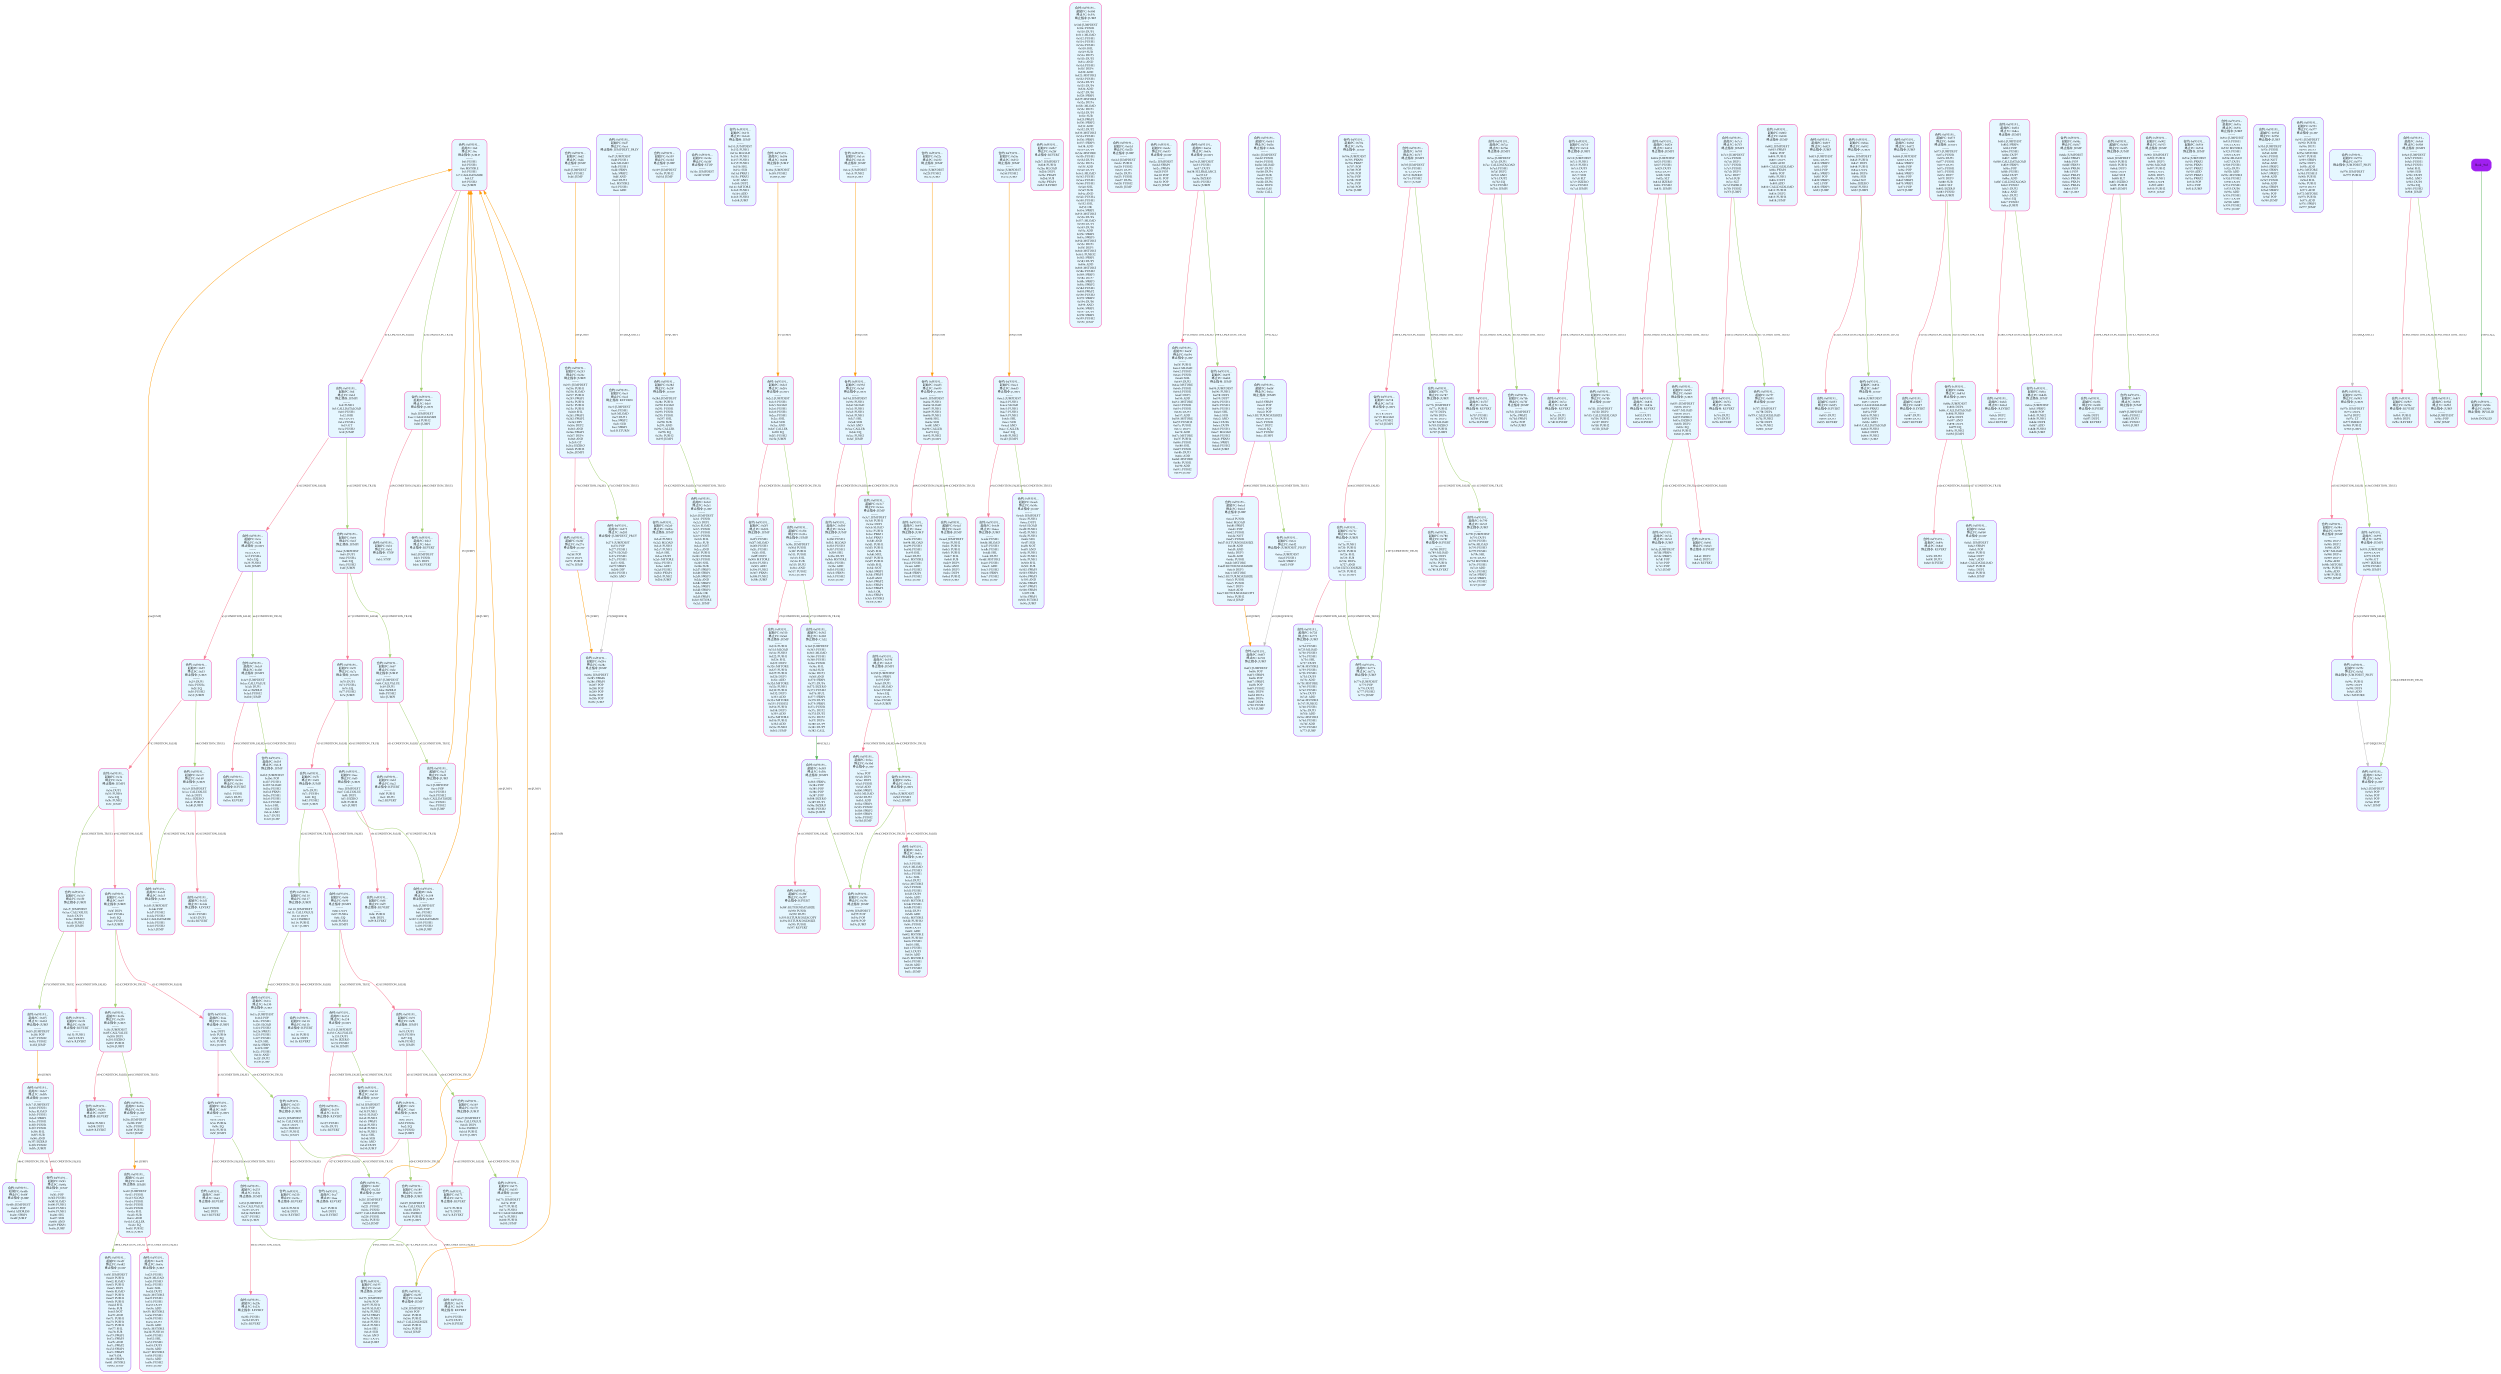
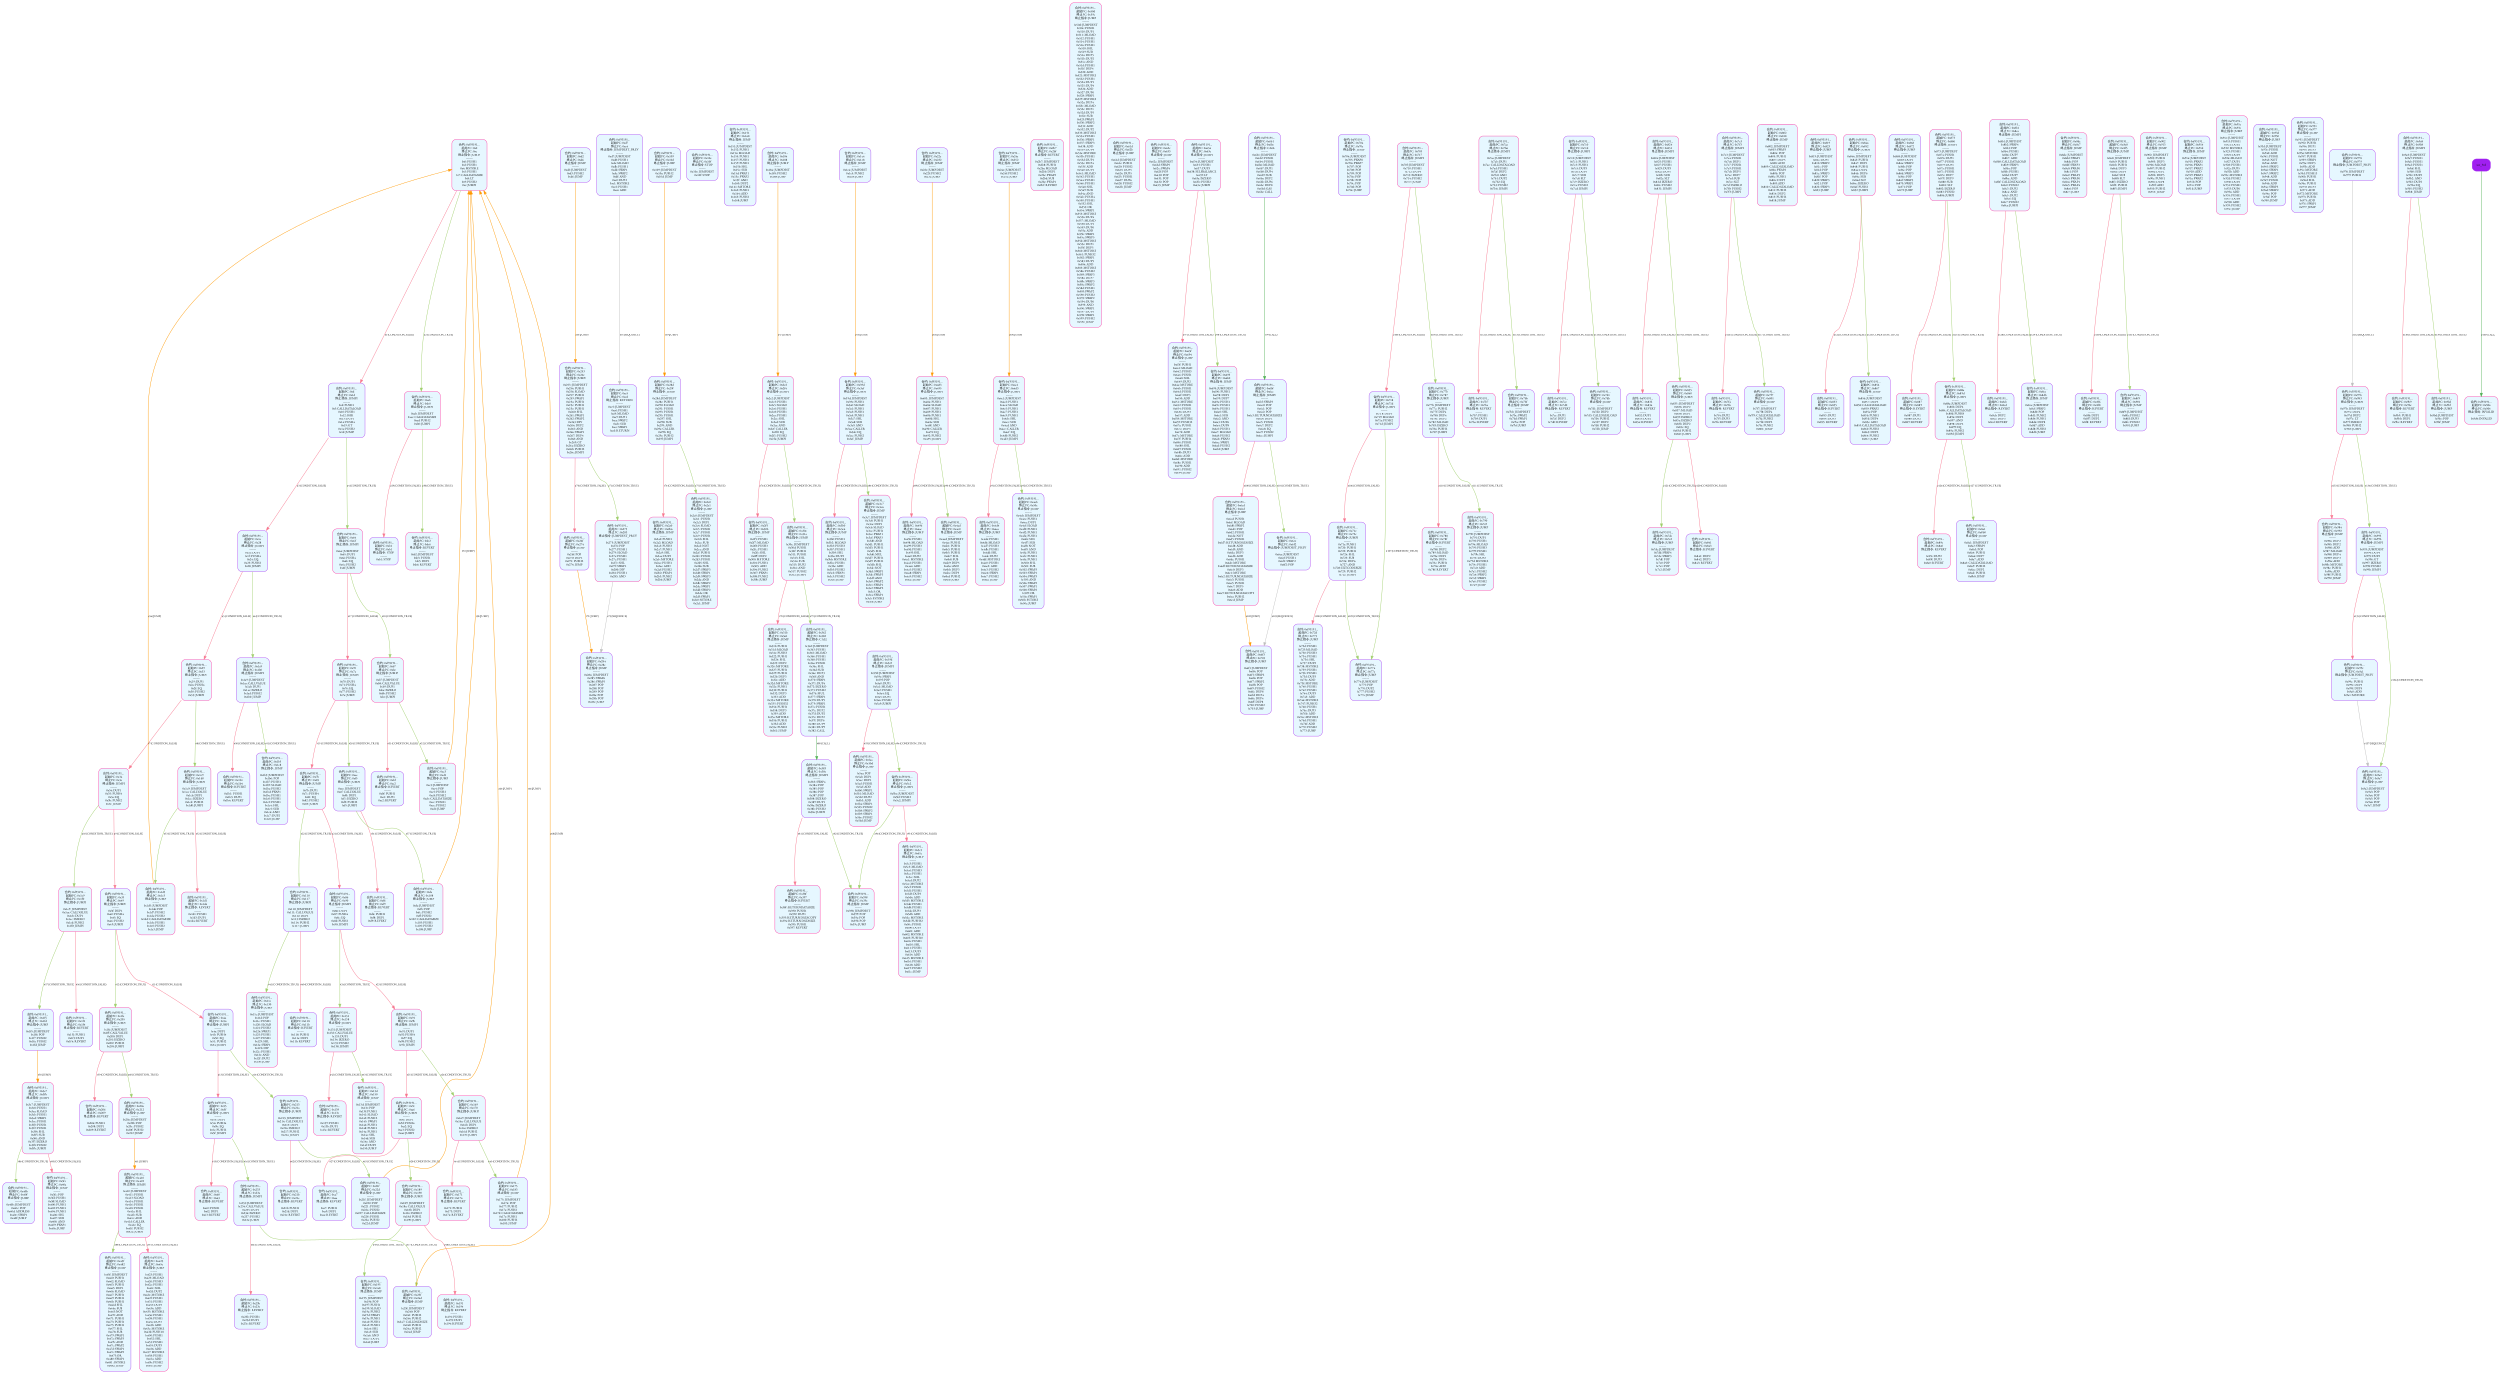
node "block_9cd": label "block_9cd" -> "xce_9cd"
